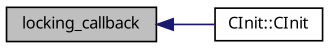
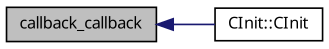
node "locking_callback": label "locking_callback" -> "callback_callback"
